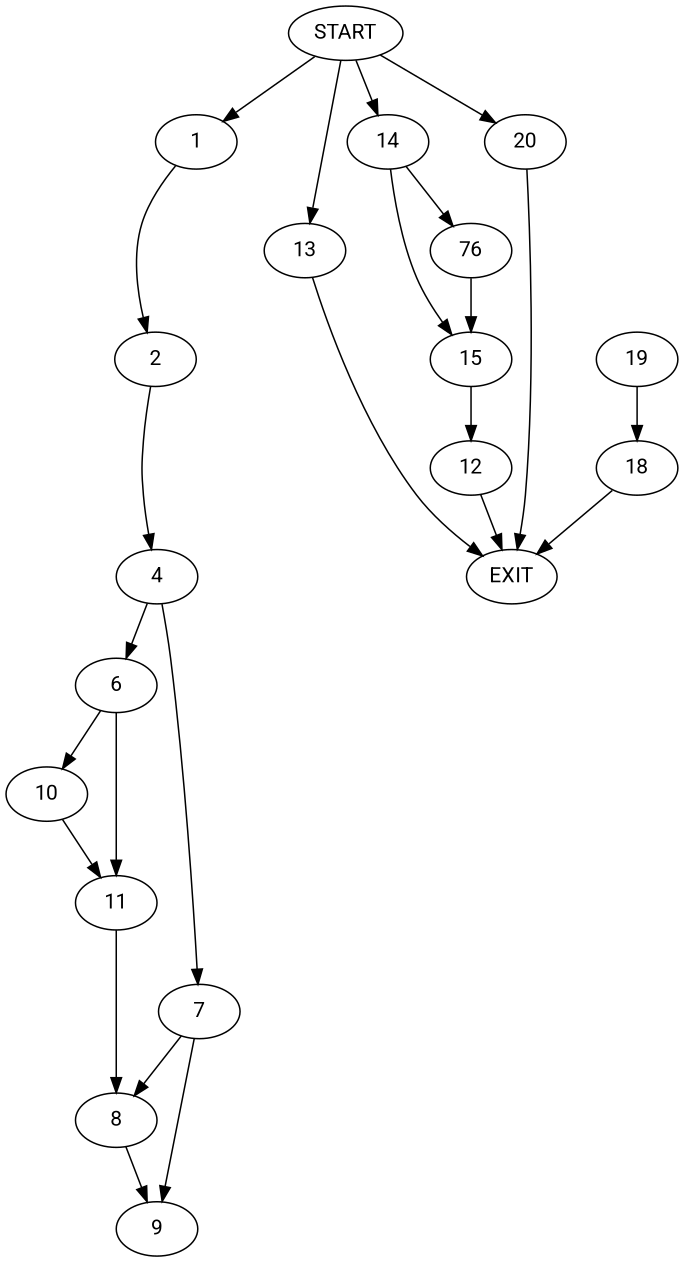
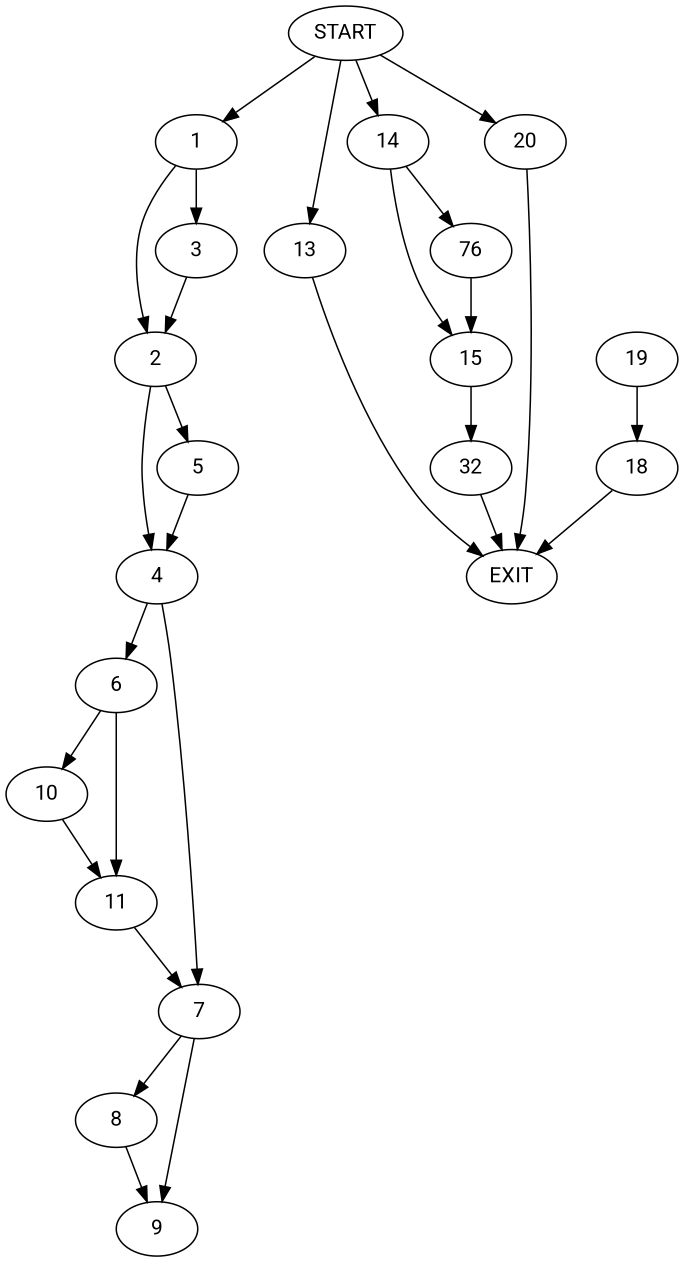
node "3": added
node "5": added
node "12": label "12" -> "32"
edge "11" -> "8": now "11" -> "7"
